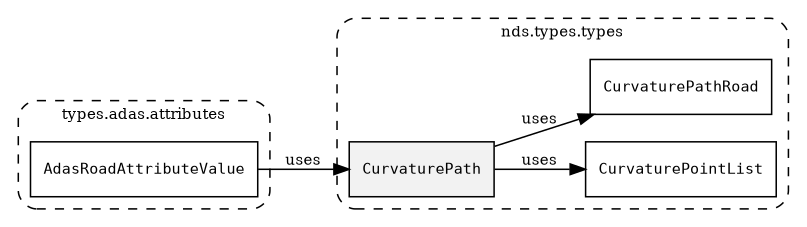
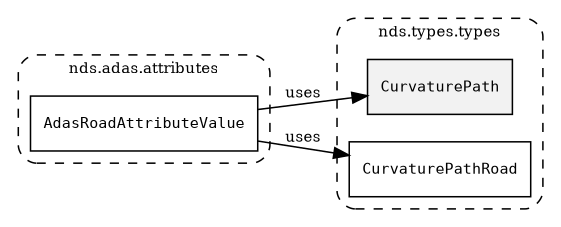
cluster "types.adas.attributes": label "types.adas.attributes" -> "nds.adas.attributes"
edge "CurvaturePath" -> "CurvaturePathRoad": now "AdasRoadAttributeValue" -> "CurvaturePathRoad"
node "CurvaturePointList": removed
